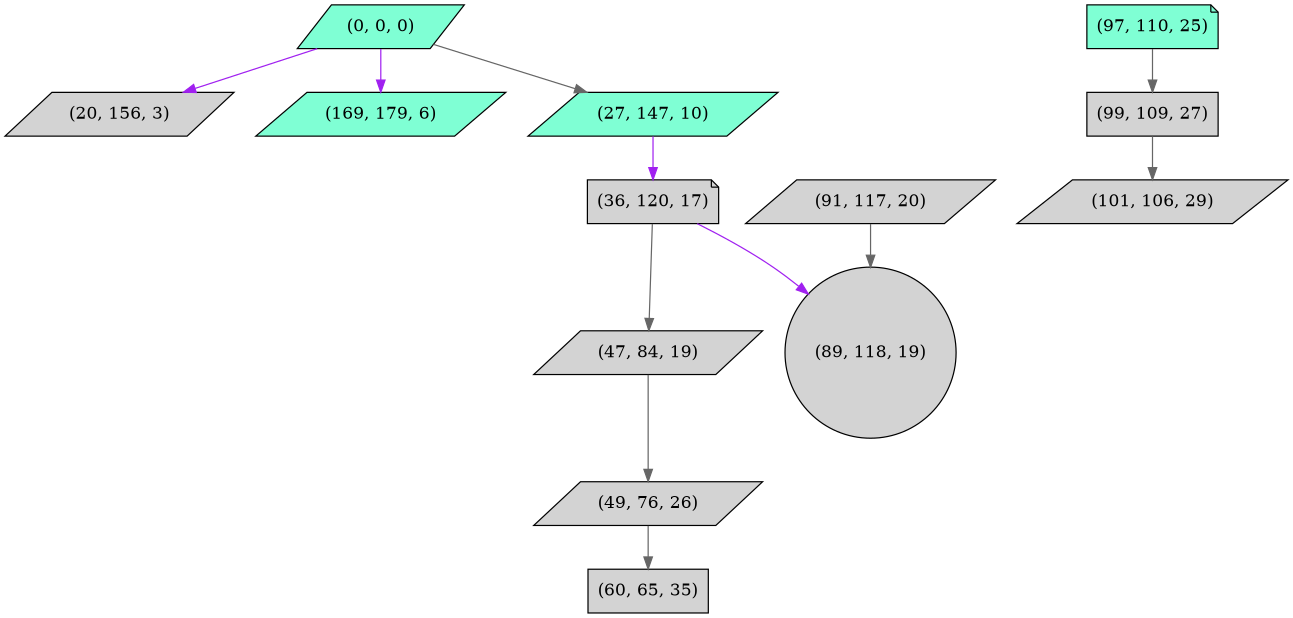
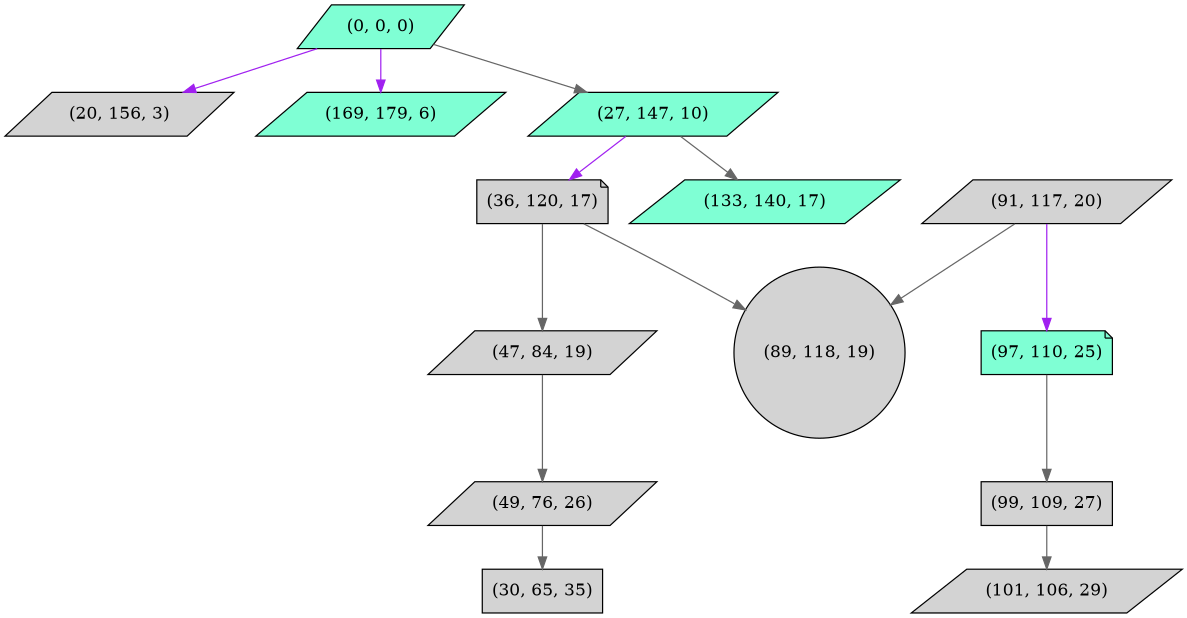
node "(133, 140, 17)": added
edge "(36, 120, 17)" -> "(89, 118, 19)": color purple -> gray40
edge "(91, 117, 20)" -> "(97, 110, 25)": added
node "(60, 65, 35)": label "(60, 65, 35)" -> "(30, 65, 35)"
